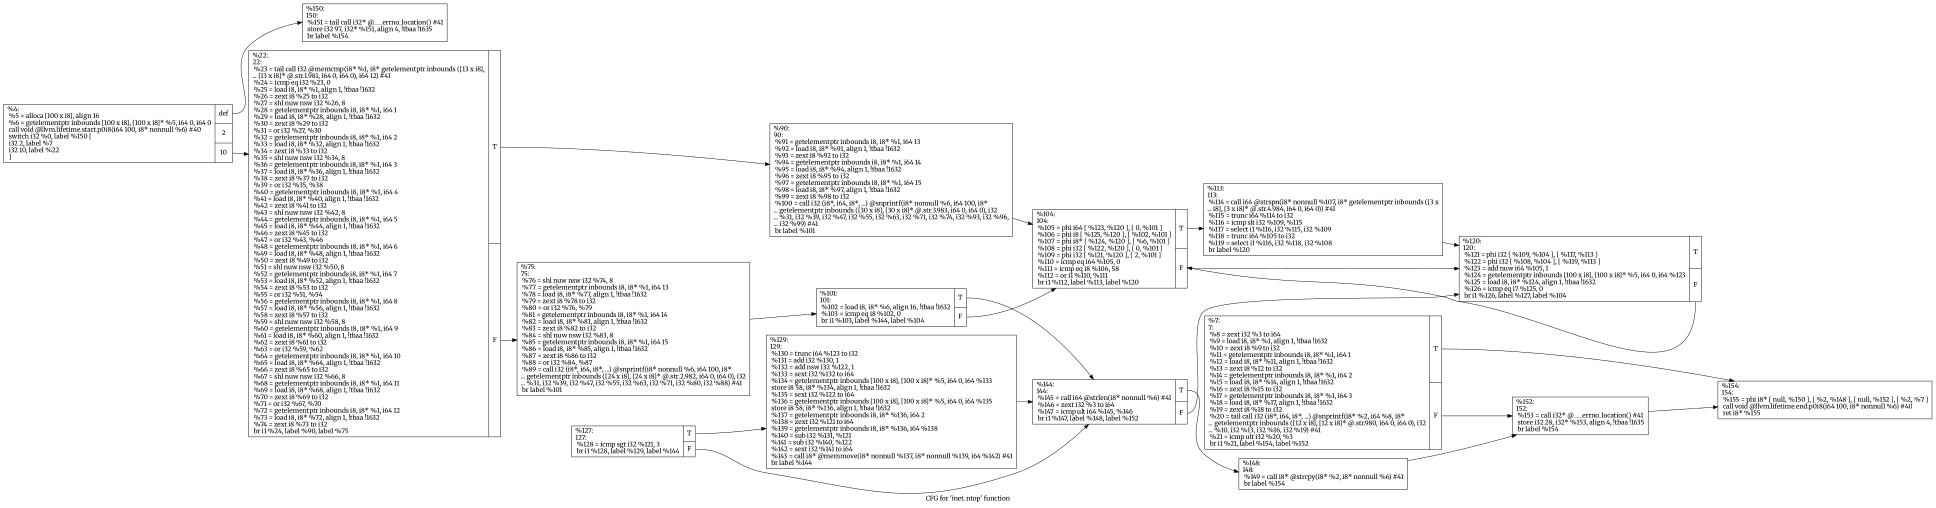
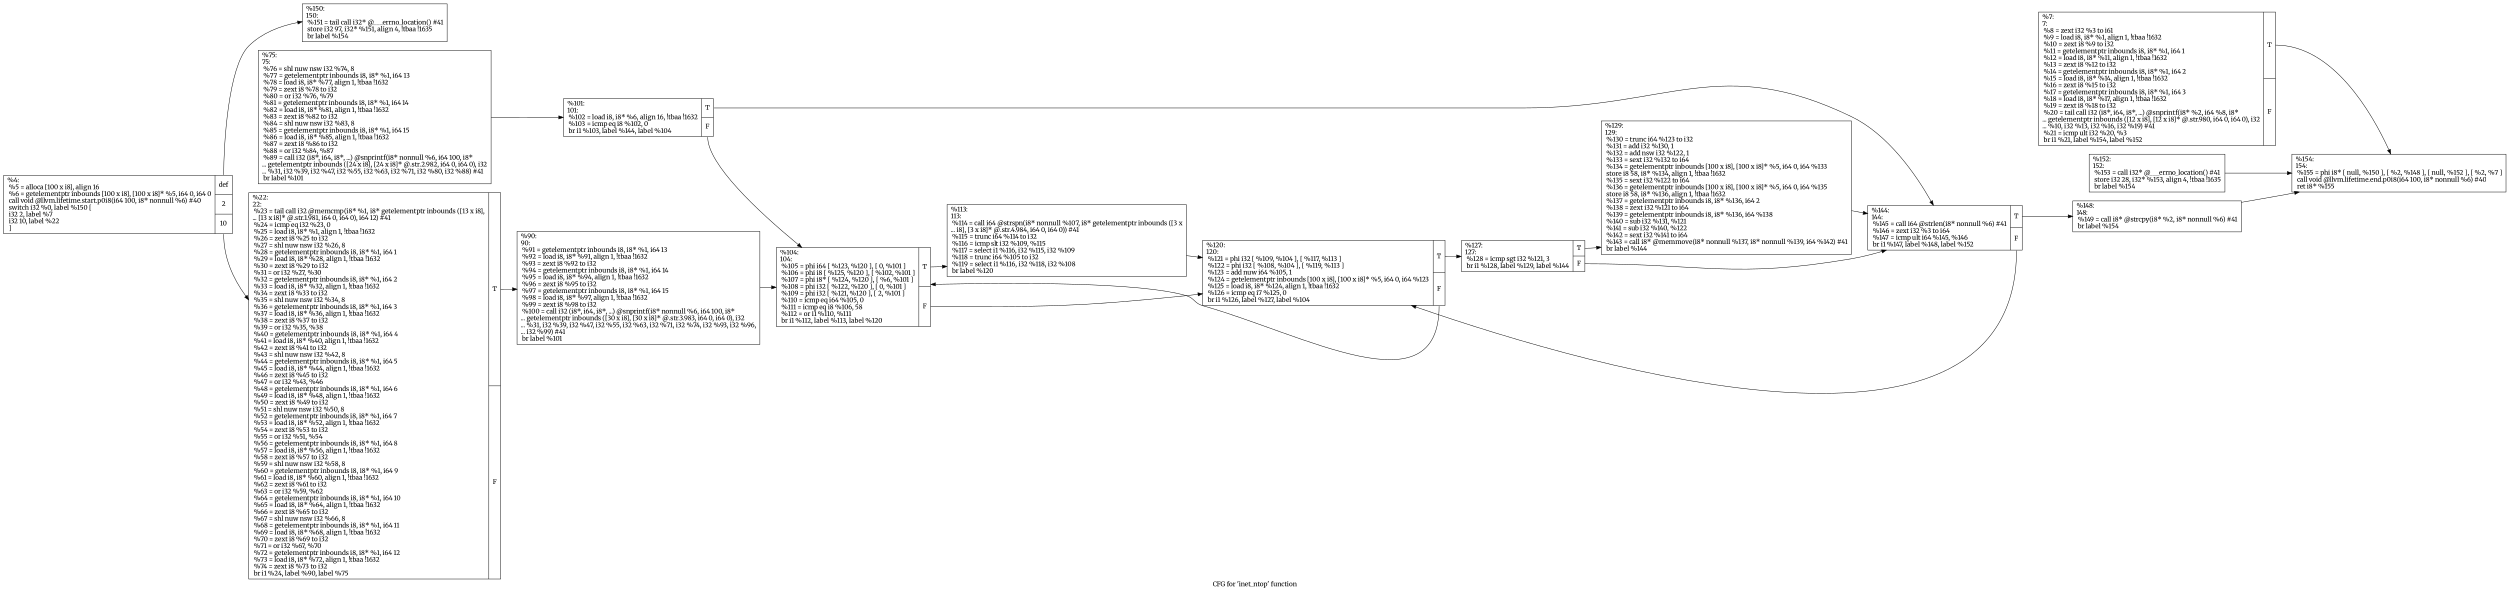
edge "%120:" -> "%127:": added
node "%7:": text "%8 = zext i32 %3 to i64" -> "%8 = zext i32 %3 to i61"
edge "%22:" -> "%75:": removed
edge "%7:" -> "%152:": removed
edge "%148:" -> "%152:": now "%148:" -> "%154:"
